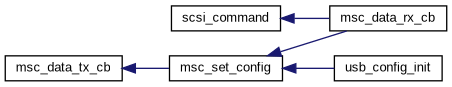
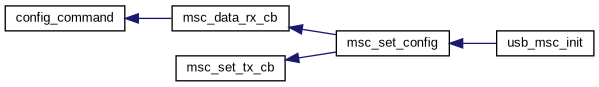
node "scsi_command": label "scsi_command" -> "config_command"
edge "msc_data_rx_cb" -> "msc_set_config": reversed
node "msc_data_tx_cb": label "msc_data_tx_cb" -> "msc_set_tx_cb"
node "usb_config_init": label "usb_config_init" -> "usb_msc_init"
